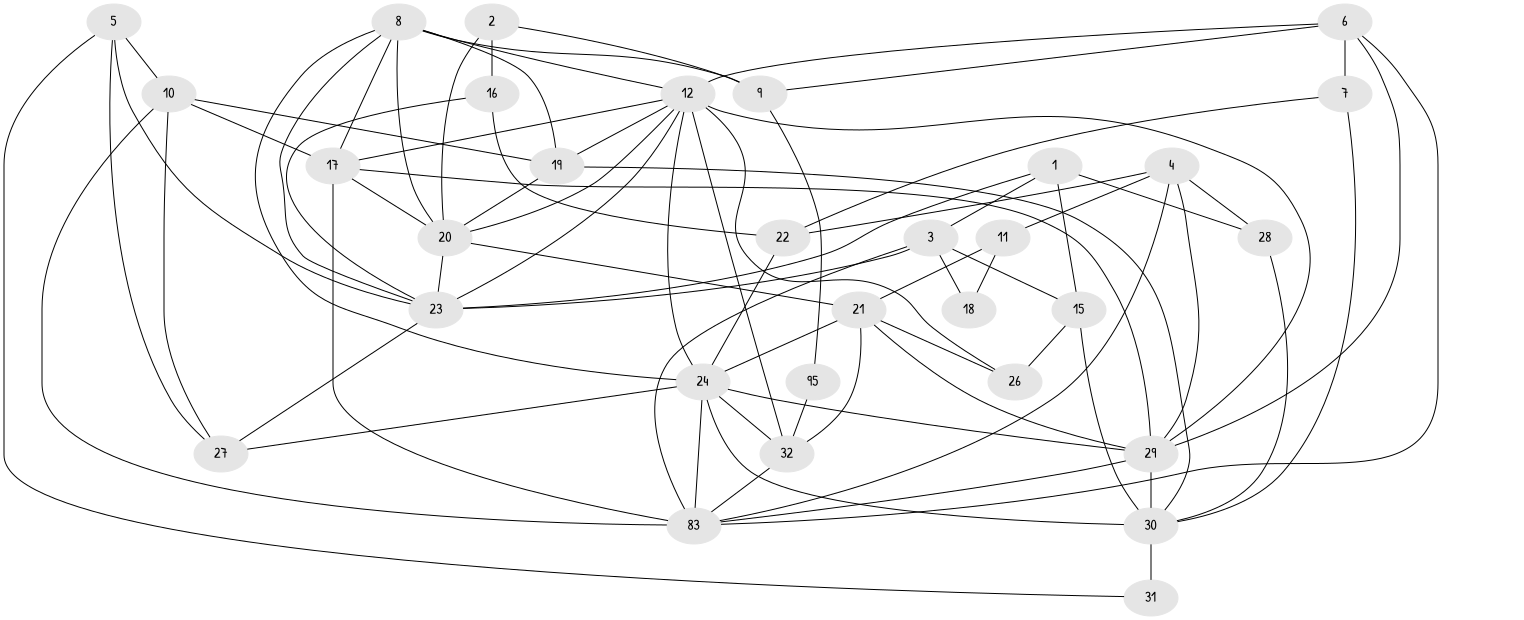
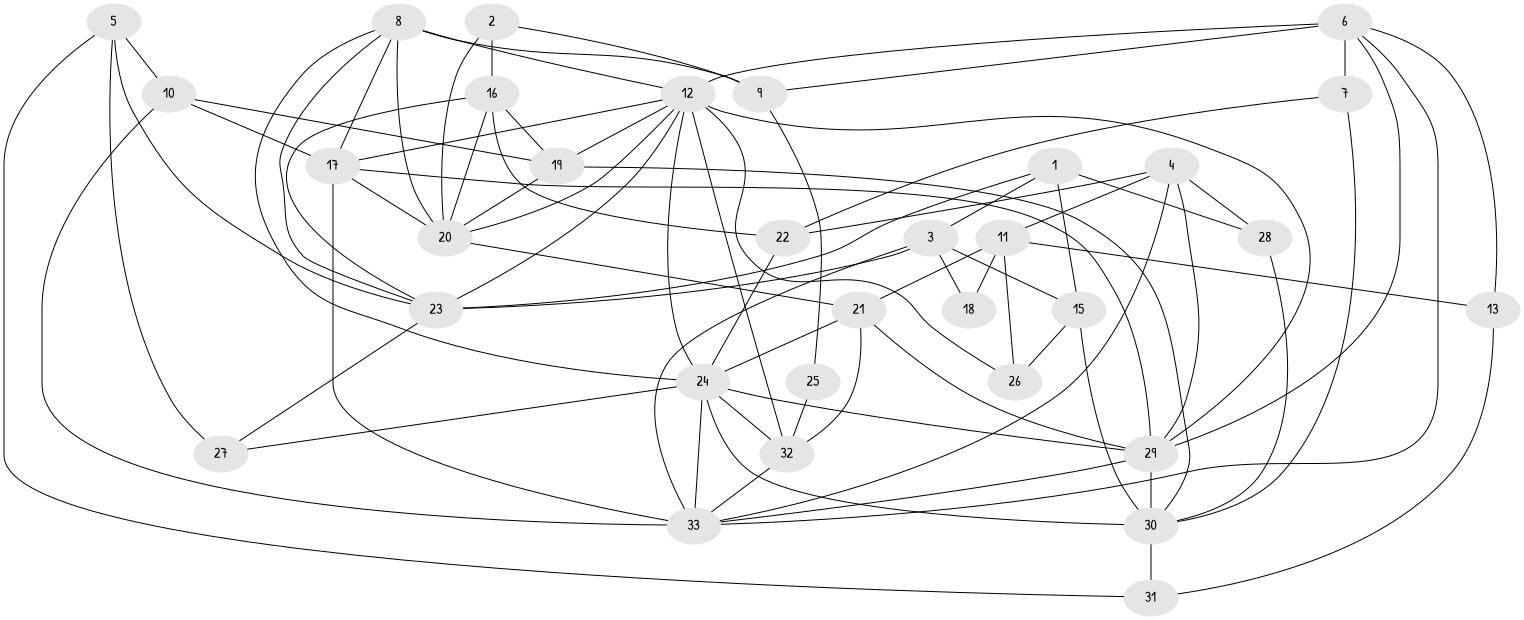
edge "8" -- "19": now "16" -- "19"
edge "20" -- "23": now "20" -- "16"
edge "10" -- "27": removed
node "13": added
edge "21" -- "26": now "11" -- "26"
node "95": label "95" -> "25"
node "83": label "83" -> "33"
